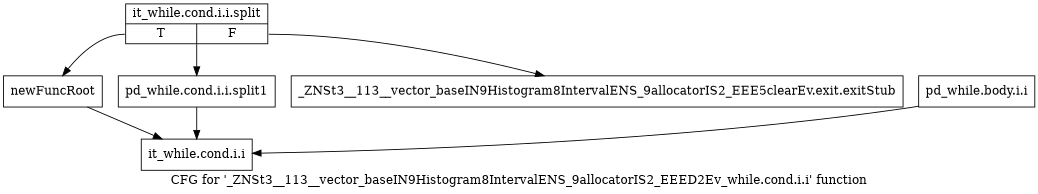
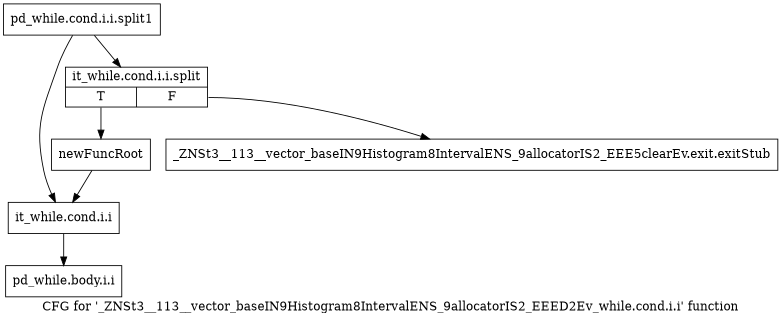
edge "it_while.cond.i.i.split" -> "pd_while.cond.i.i.split1": reversed
edge "pd_while.body.i.i" -> "it_while.cond.i.i": reversed
